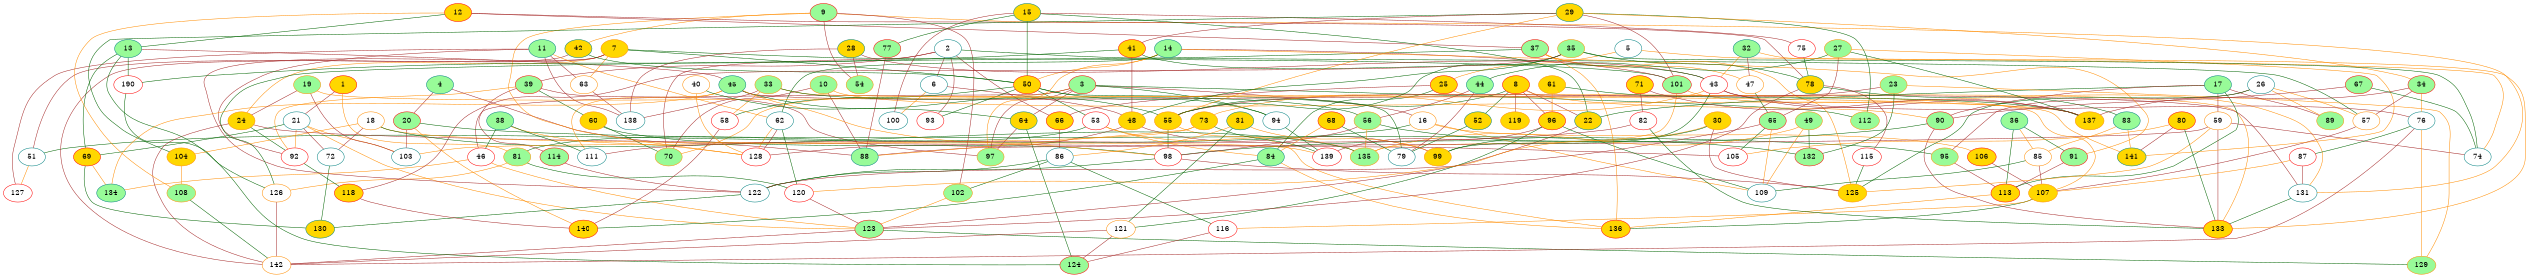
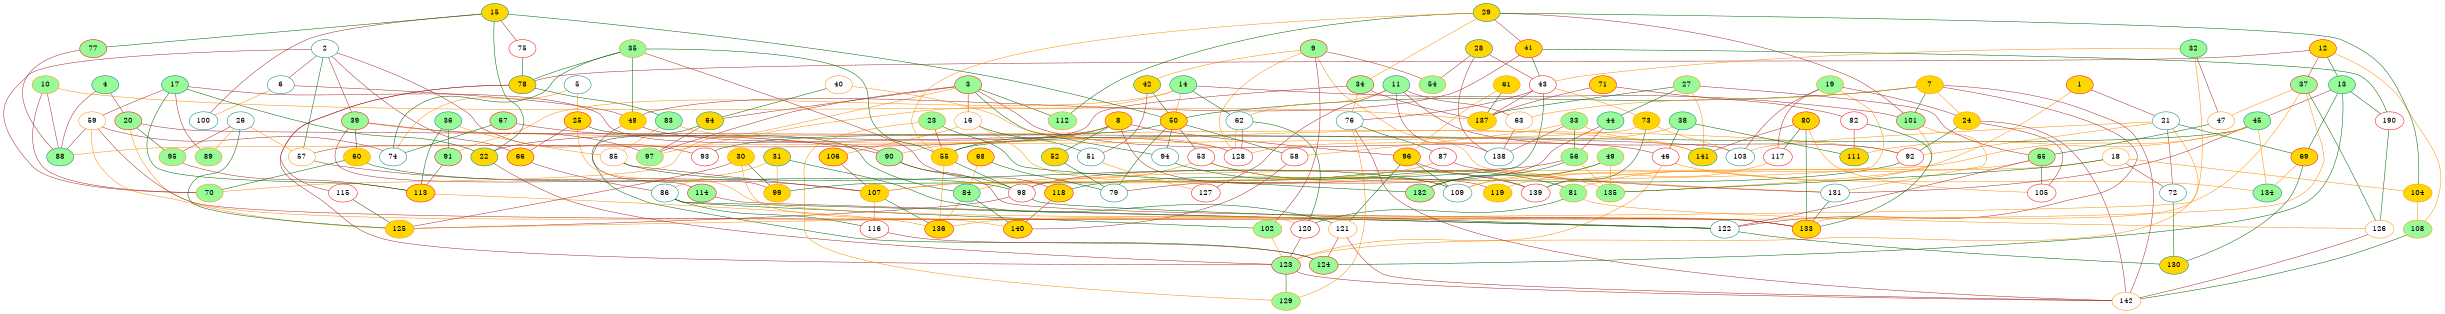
node "111": fillcolor white -> gold
node "117": added
